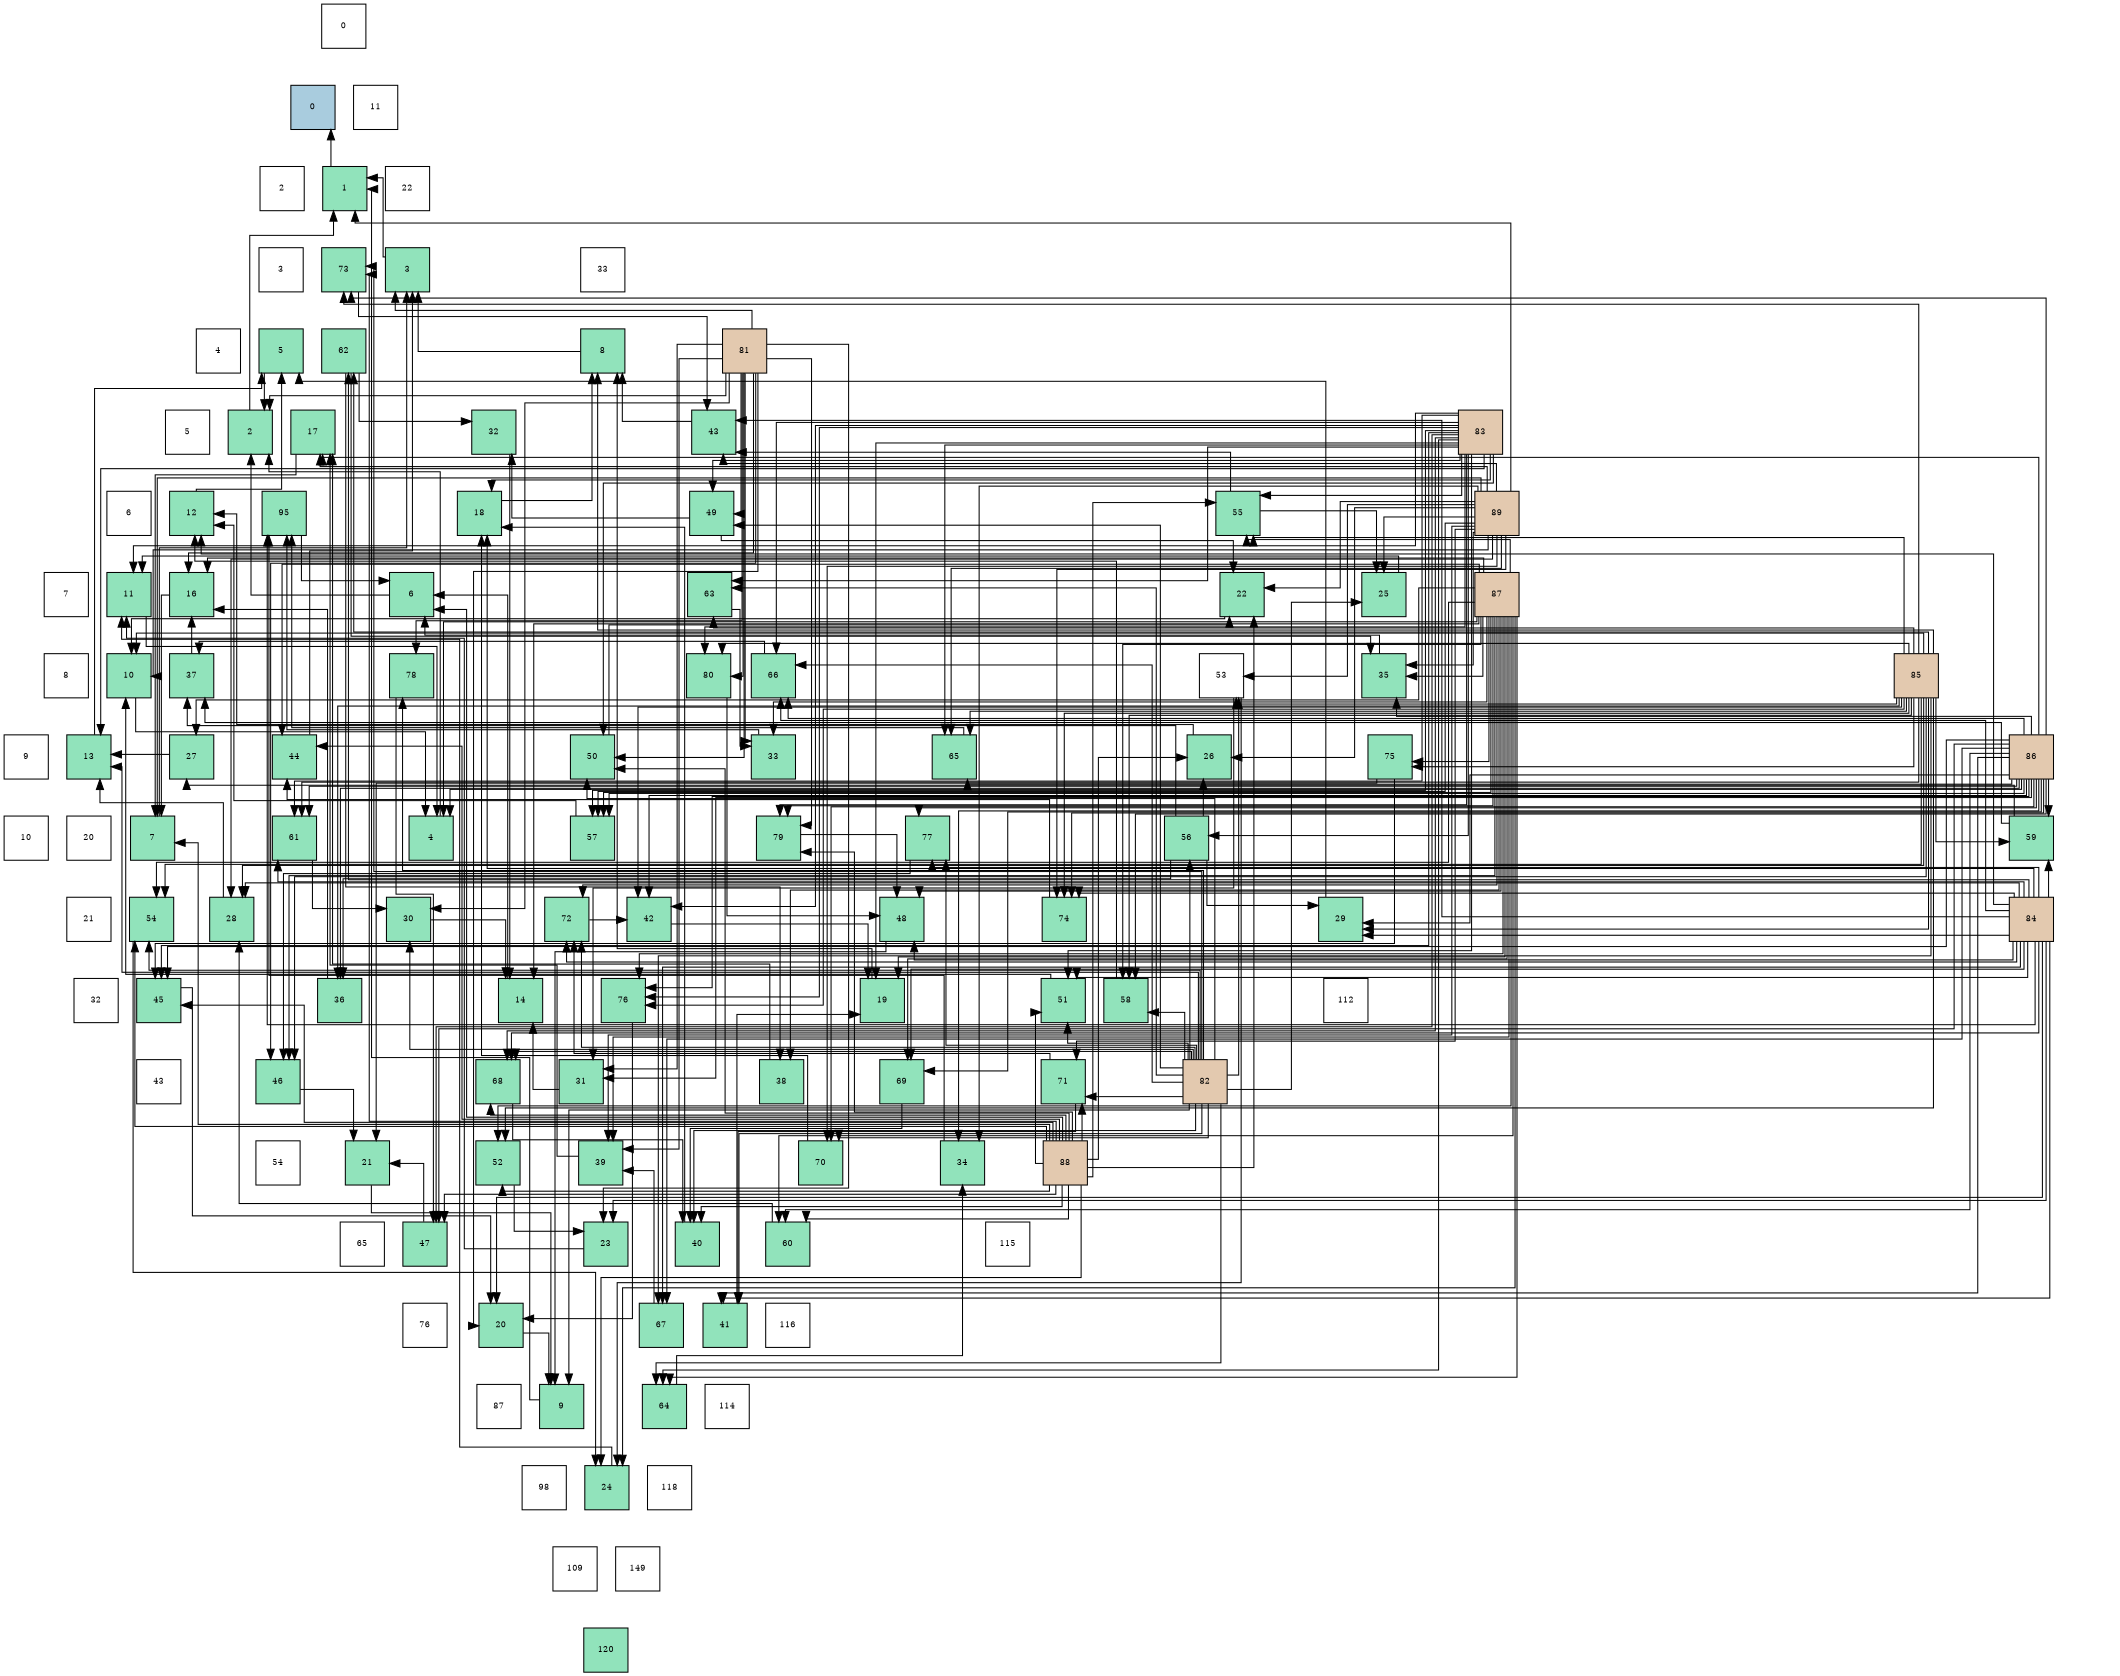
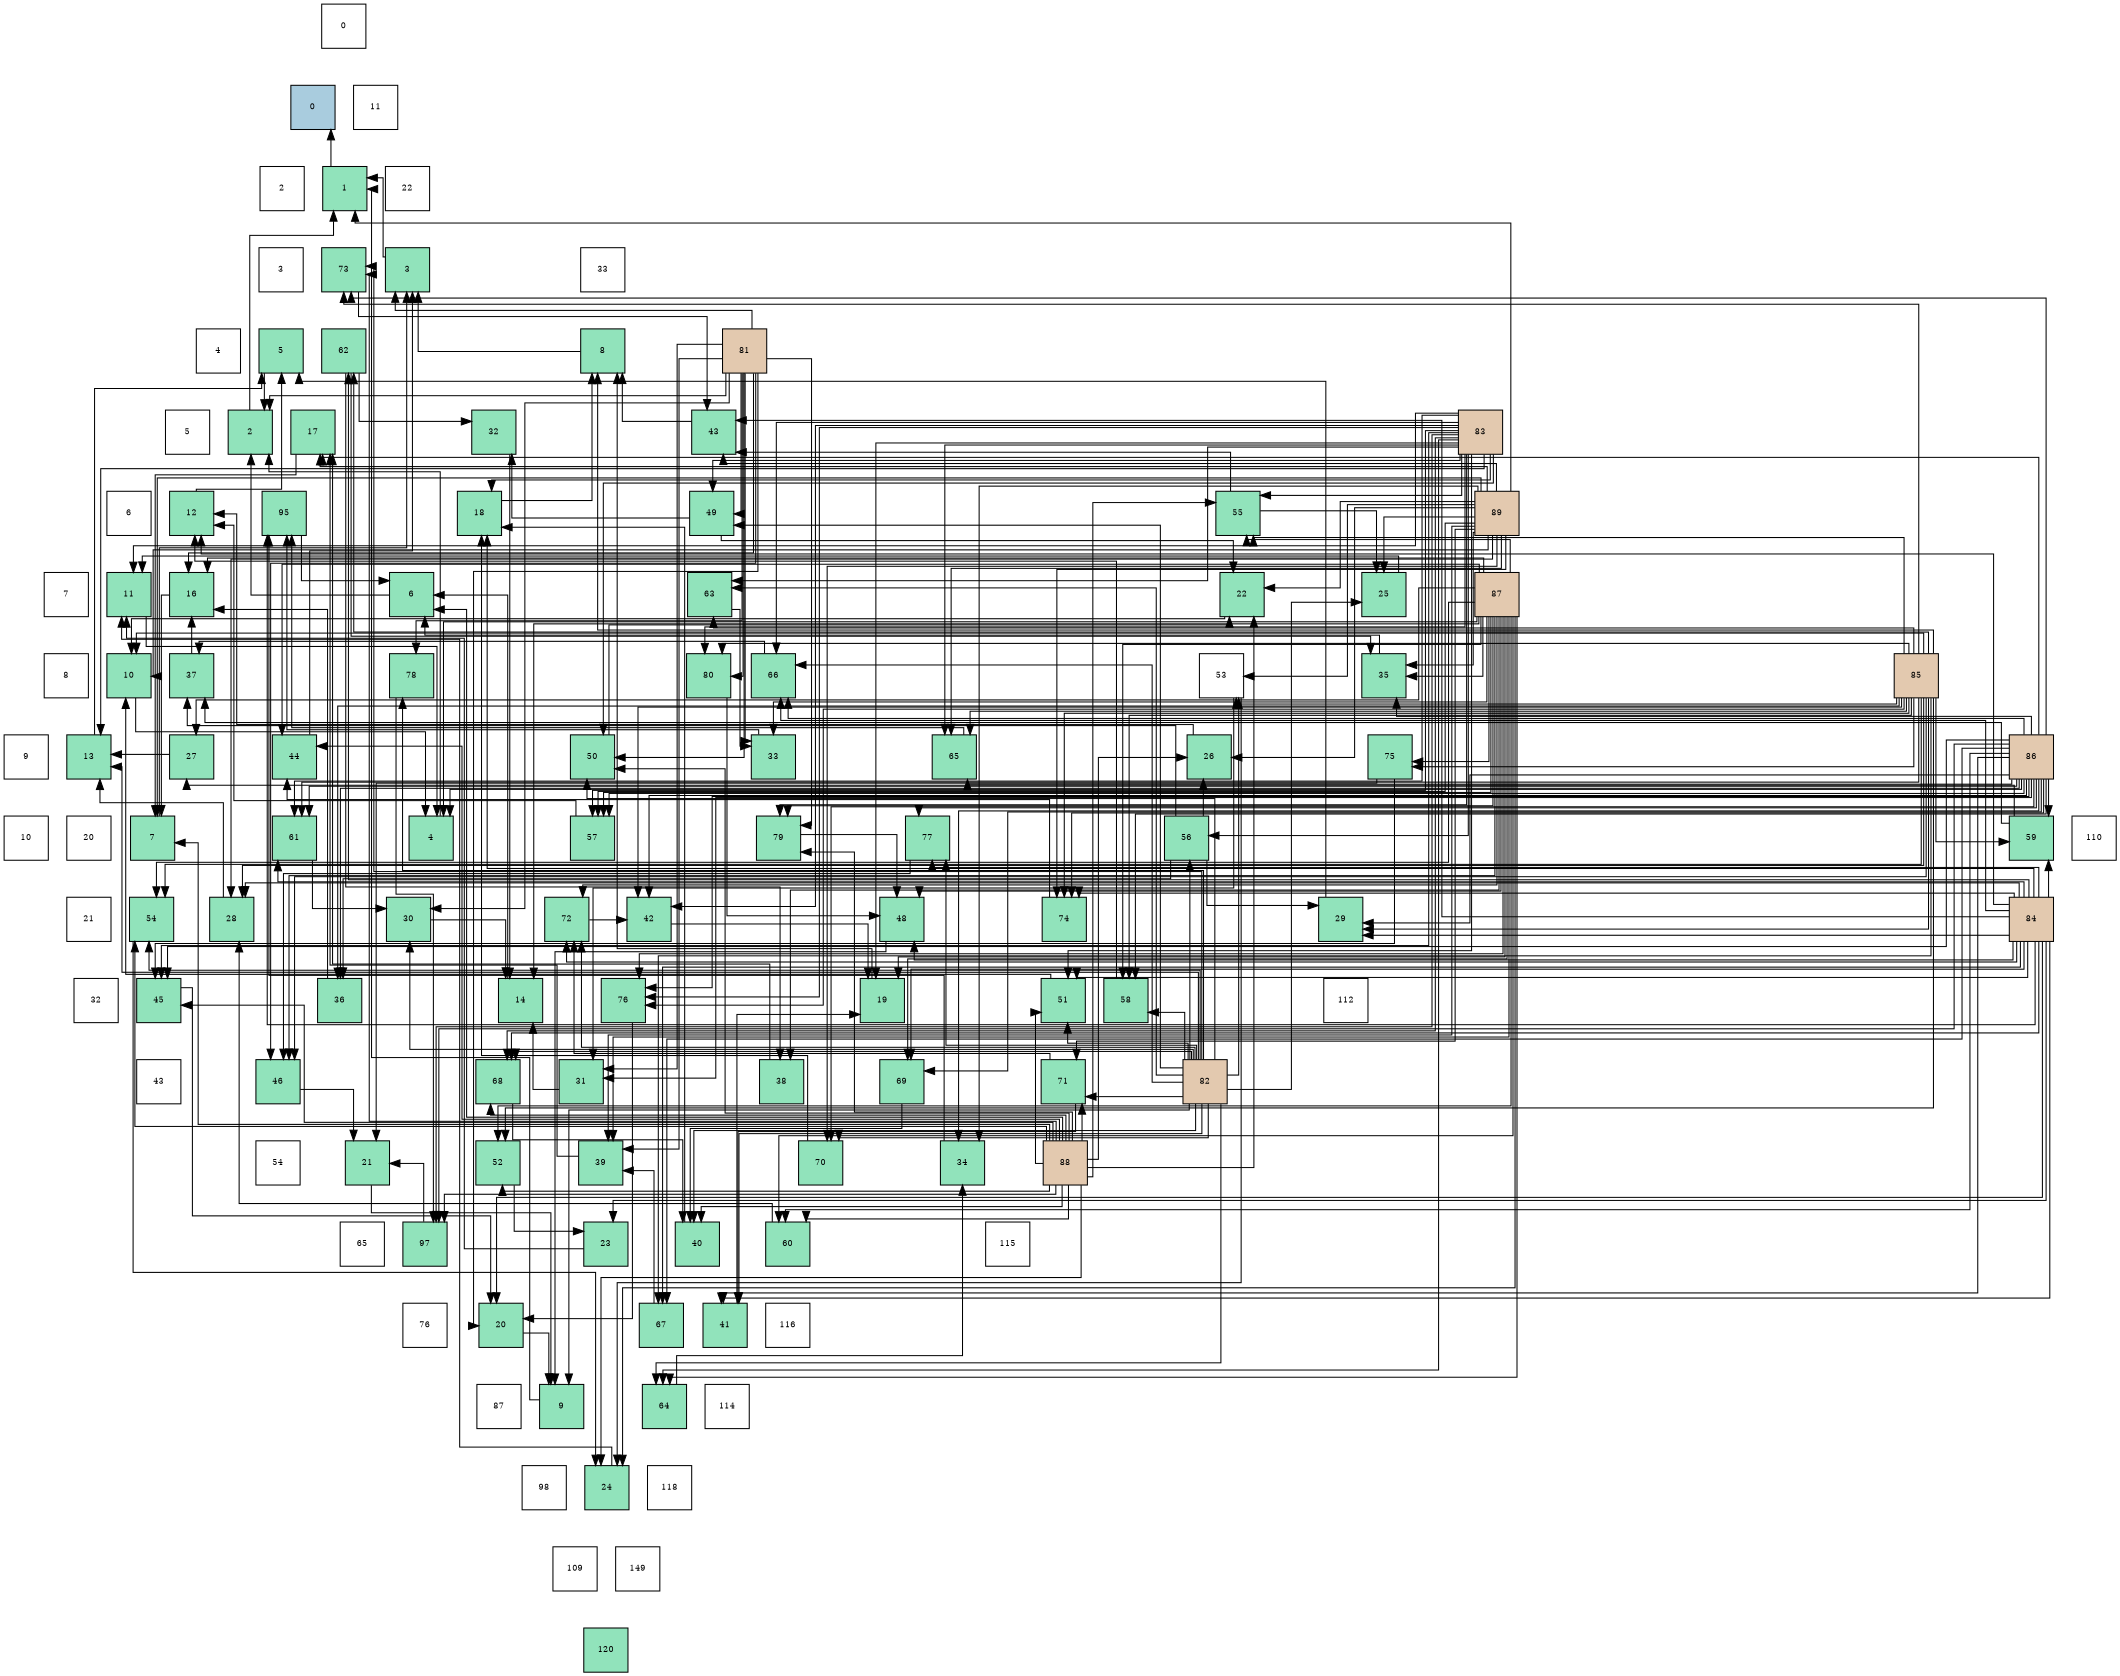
edge "81" -> "23": removed
node "110": added
node "47": label "47" -> "97"
